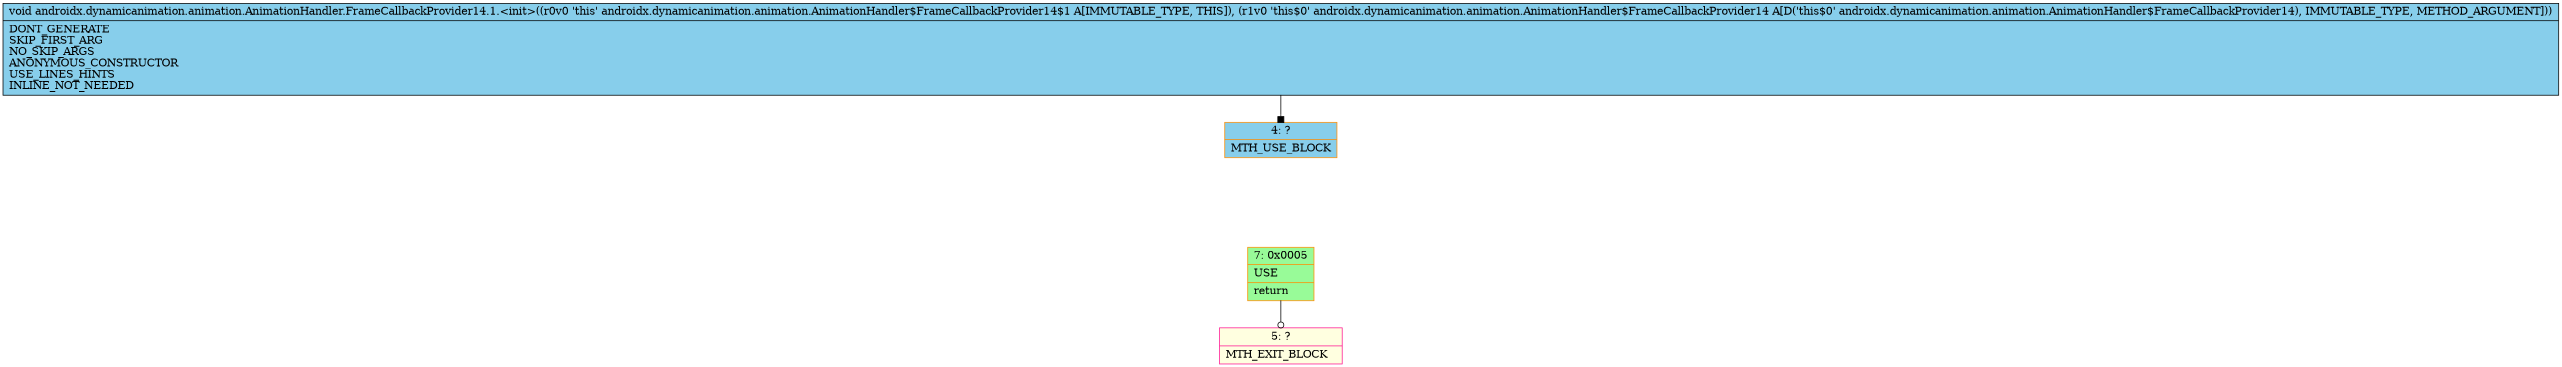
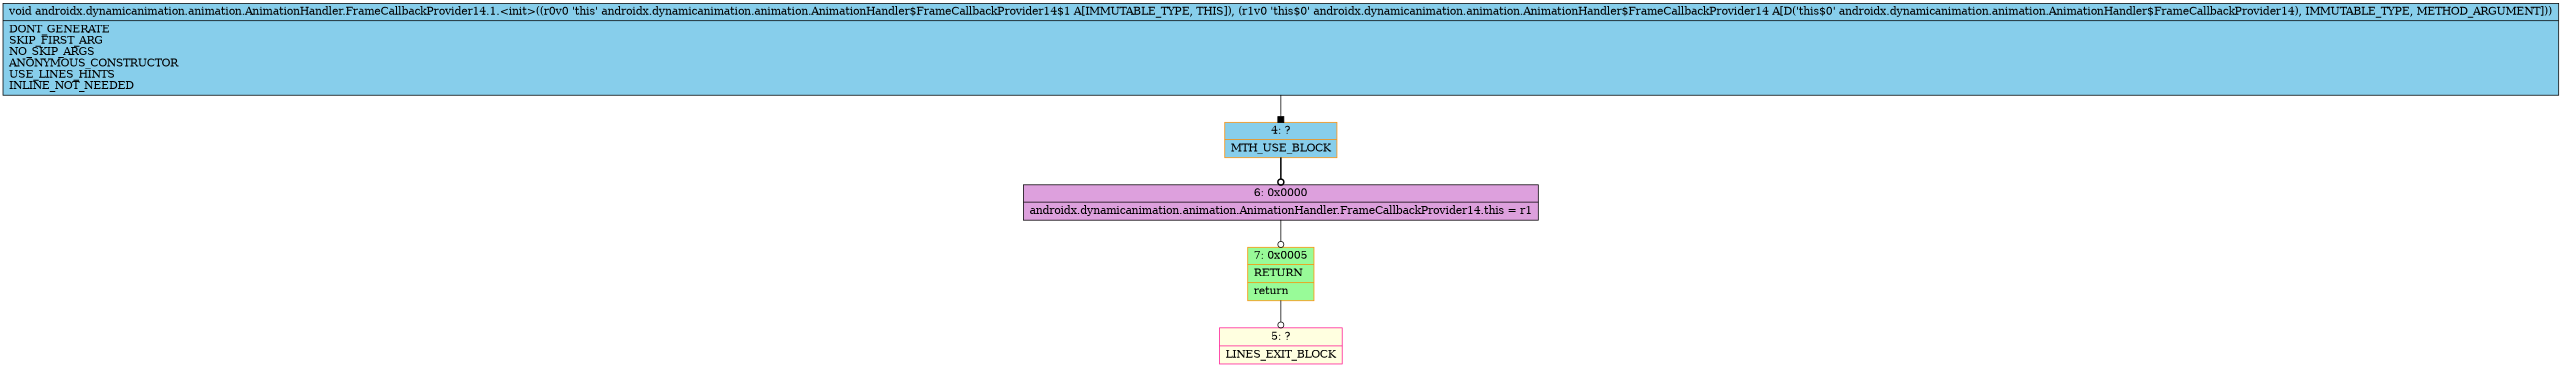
node "6: 0x0000": added
node "7: 0x0005": text "USE" -> "RETURN"
node "5: ?": text "MTH_EXIT_BLOCK" -> "LINES_EXIT_BLOCK"
